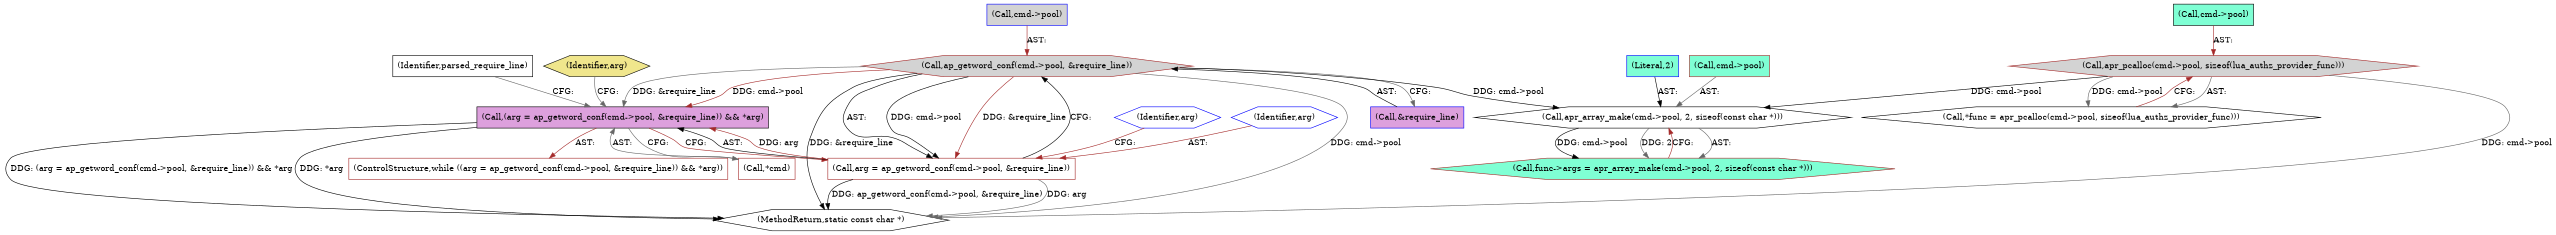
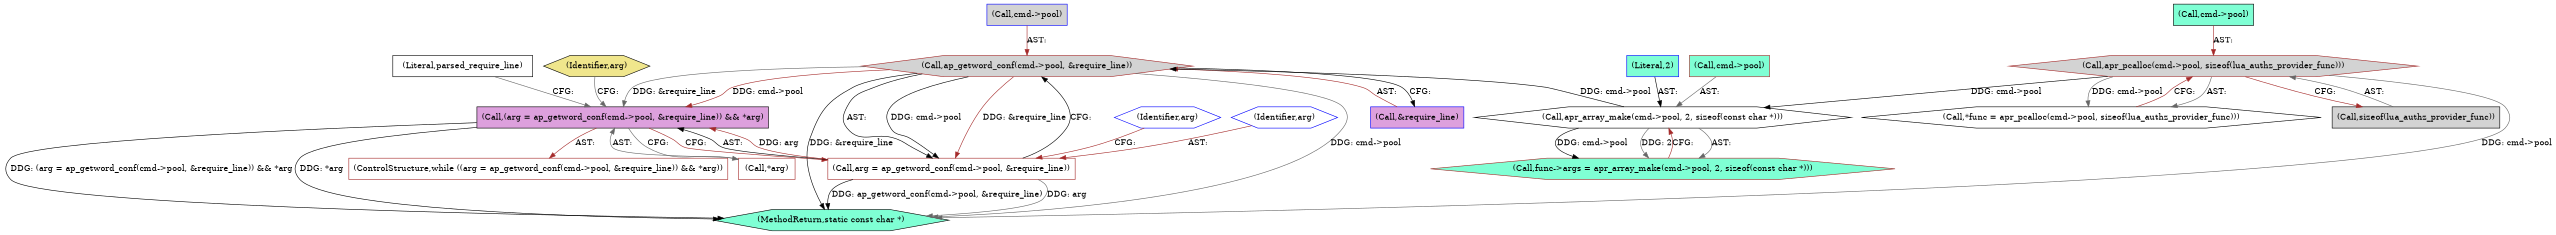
node "(Identifier,parsed_require_line)": label "(Identifier,parsed_require_line)" -> "(Literal,parsed_require_line)"
edge "(Call,ap_getword_conf(cmd->pool, &require_line))" -> "(Call,&require_line)": color gray40 -> black
edge "(Call,&require_line)" -> "(Call,ap_getword_conf(cmd->pool, &require_line))": color black -> brown
edge "(Call,ap_getword_conf(cmd->pool, &require_line))" -> "(Call,apr_array_make(cmd->pool, 2, sizeof(const char *)))": reversed
node "(Call,sizeof(lua_authz_provider_func))": added
node "(Call,*cmd)": label "(Call,*cmd)" -> "(Call,*arg)"
node "(MethodReturn,static const char *)": fillcolor white -> aquamarine
